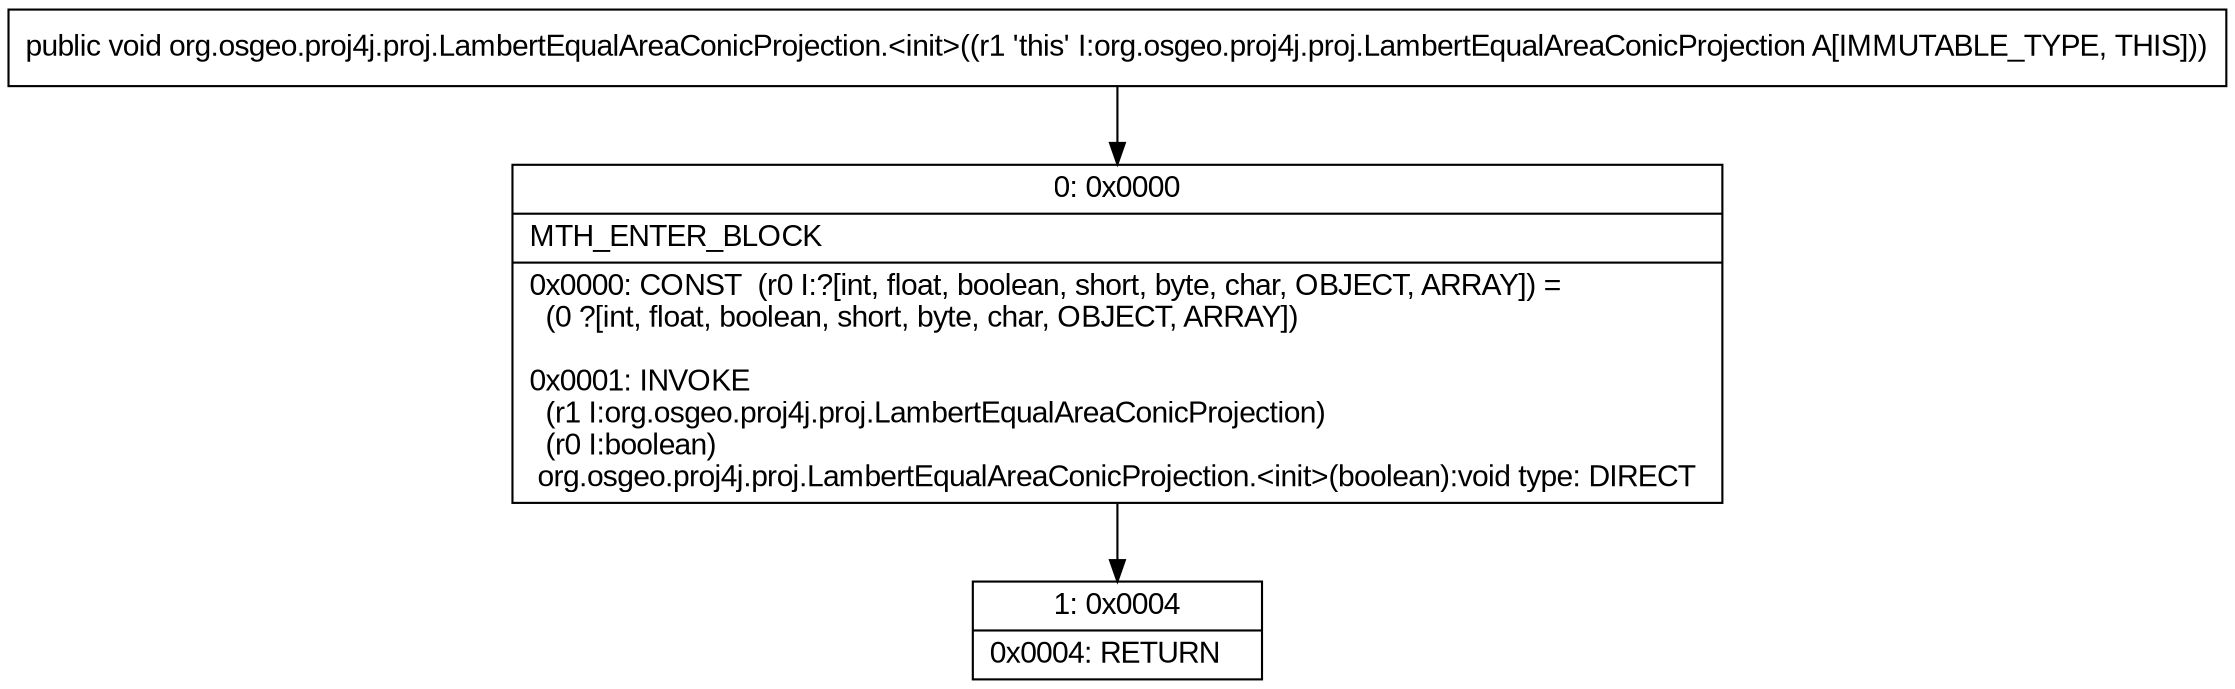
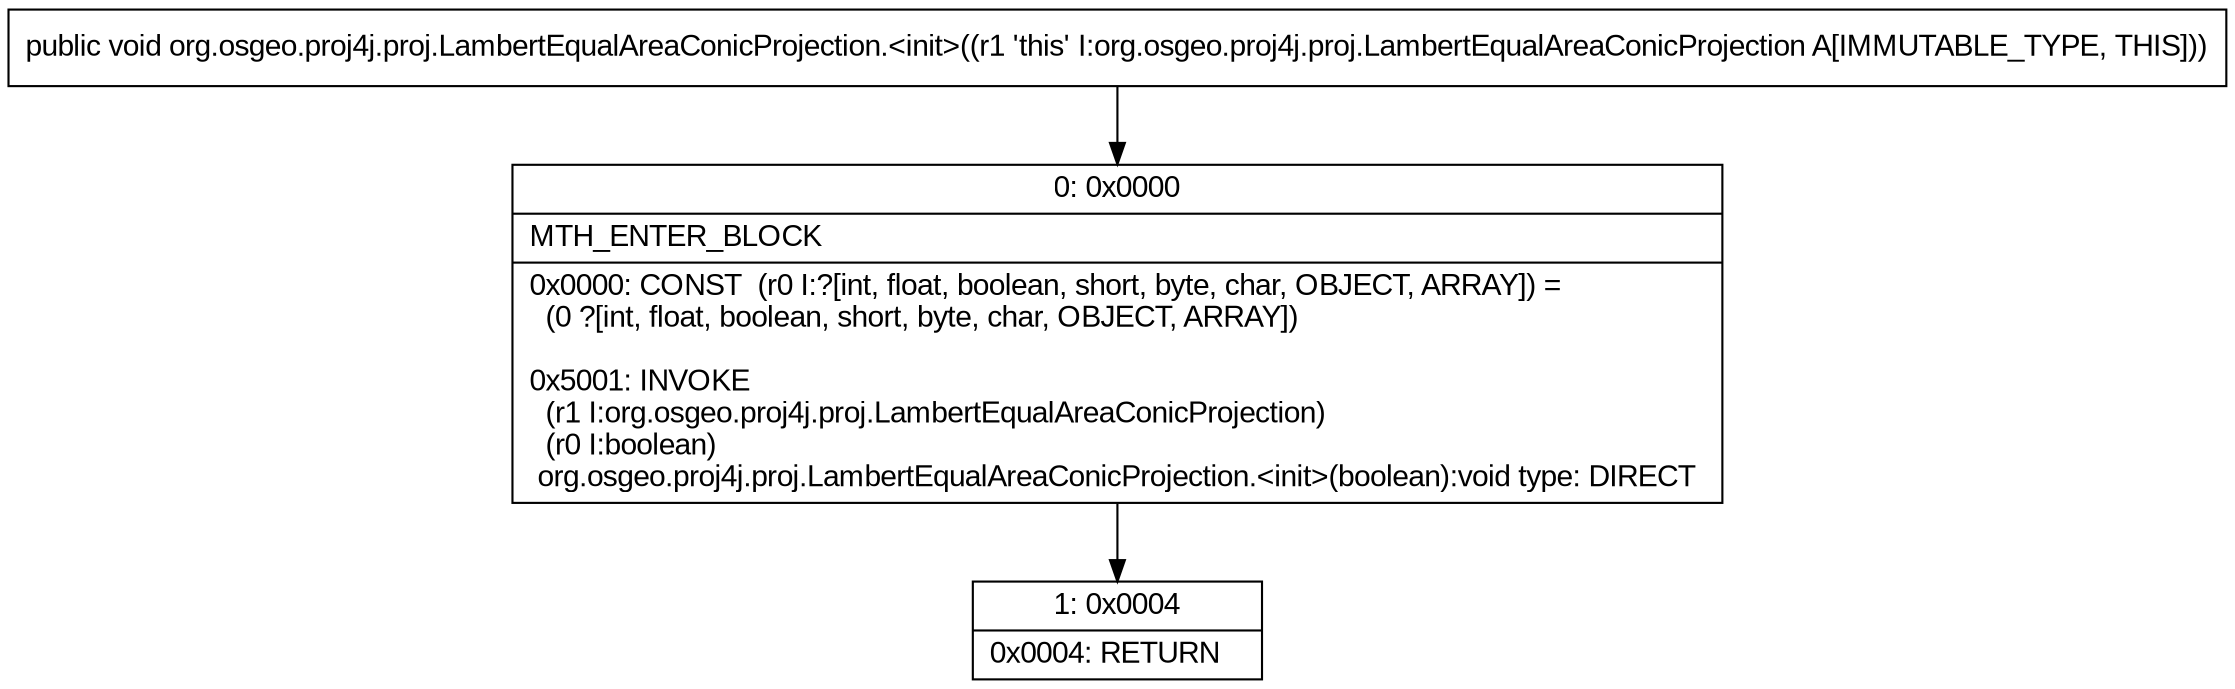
node "0: 0x0000": text "0x0001: INVOKE" -> "0x5001: INVOKE"
